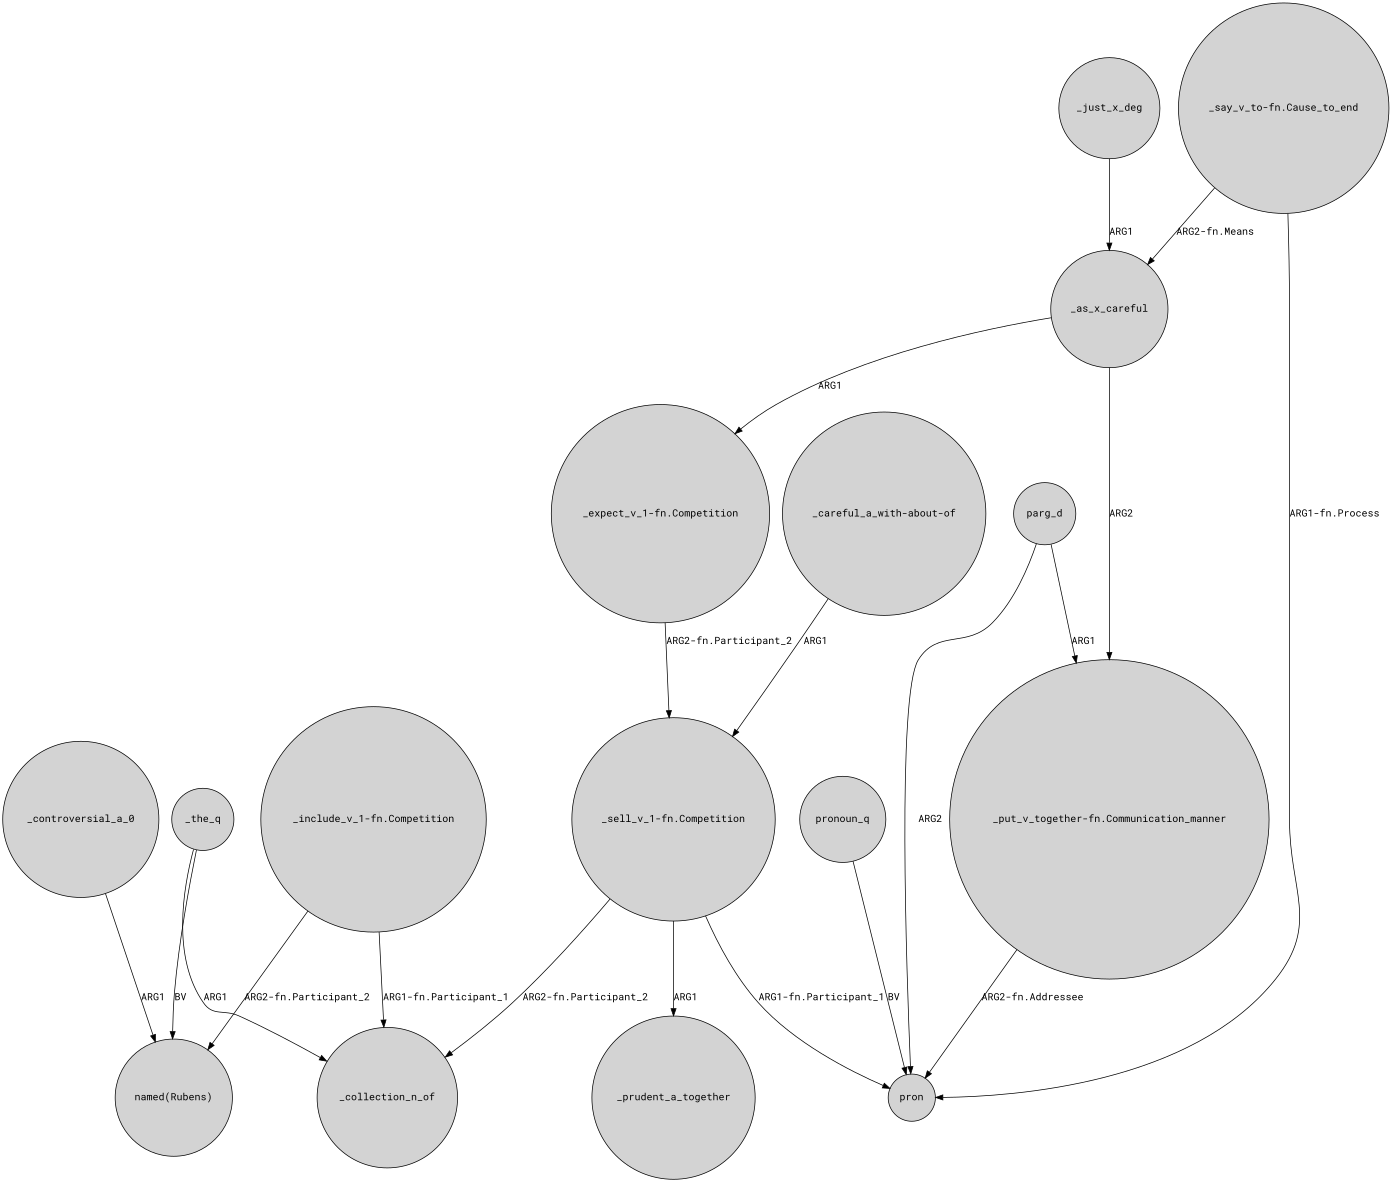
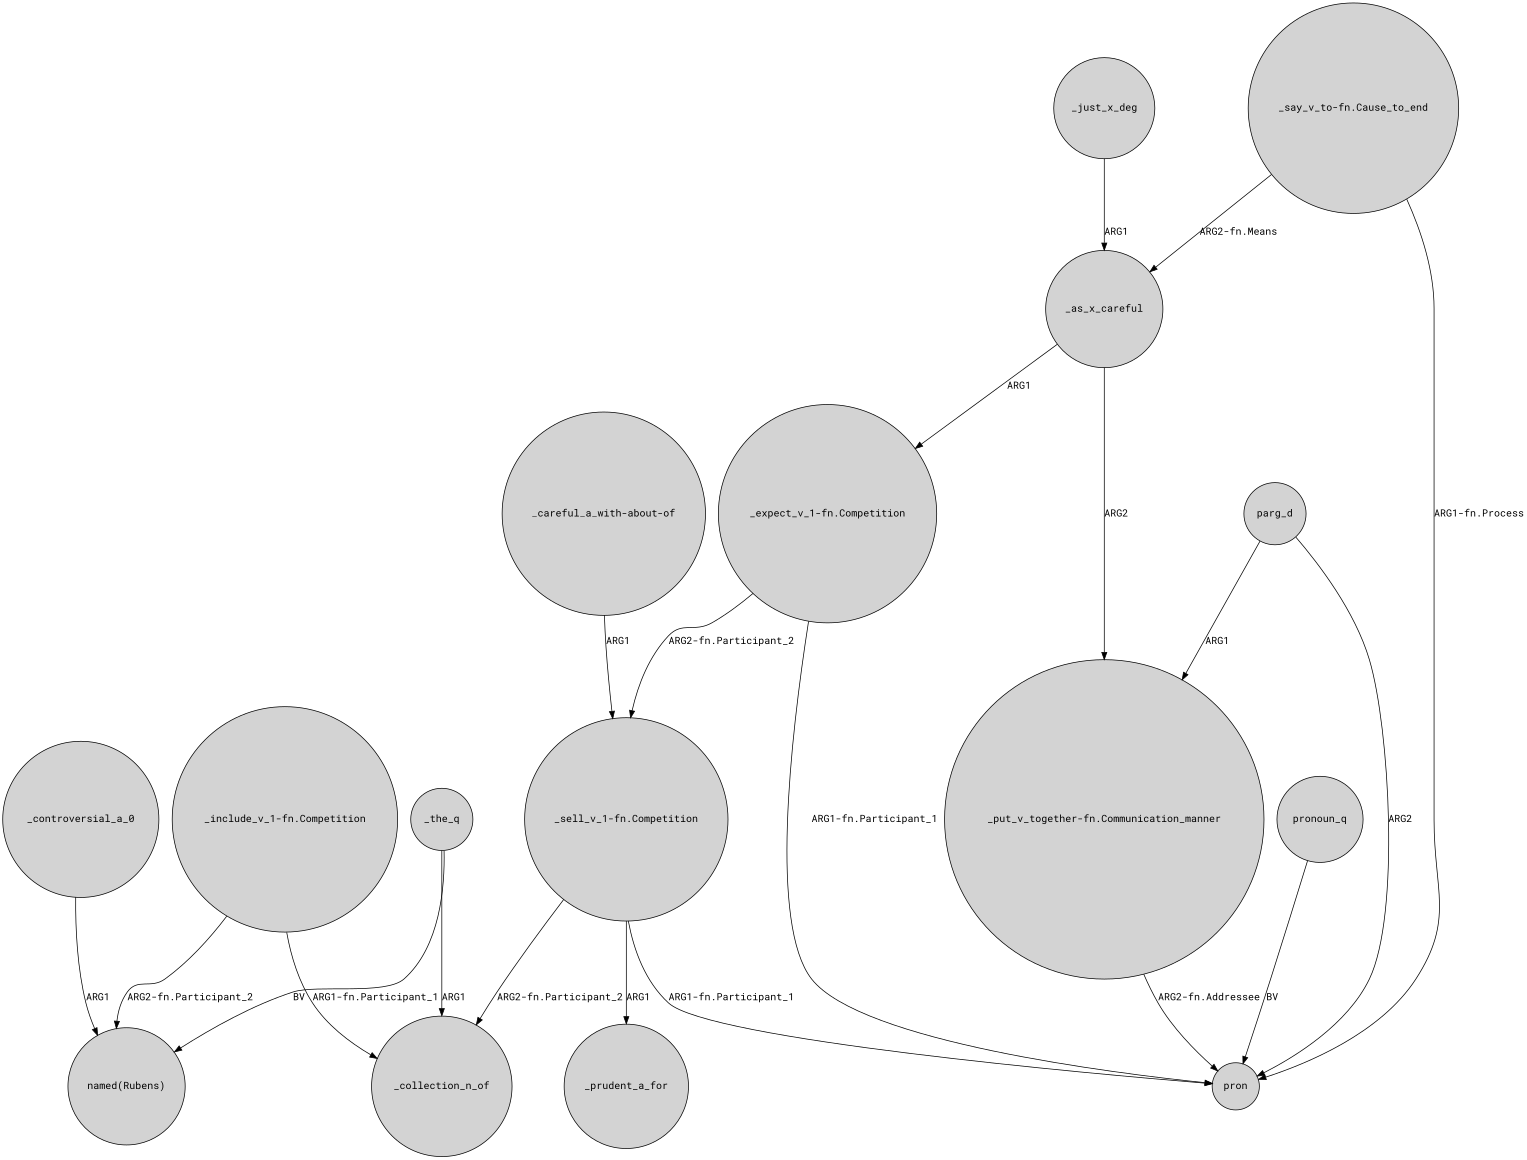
edge "_expect_v_1-fn.Competition" -> "pron": added, label "ARG1-fn.Participant_1"
node "_prudent_a_together": label "_prudent_a_together" -> "_prudent_a_for"
